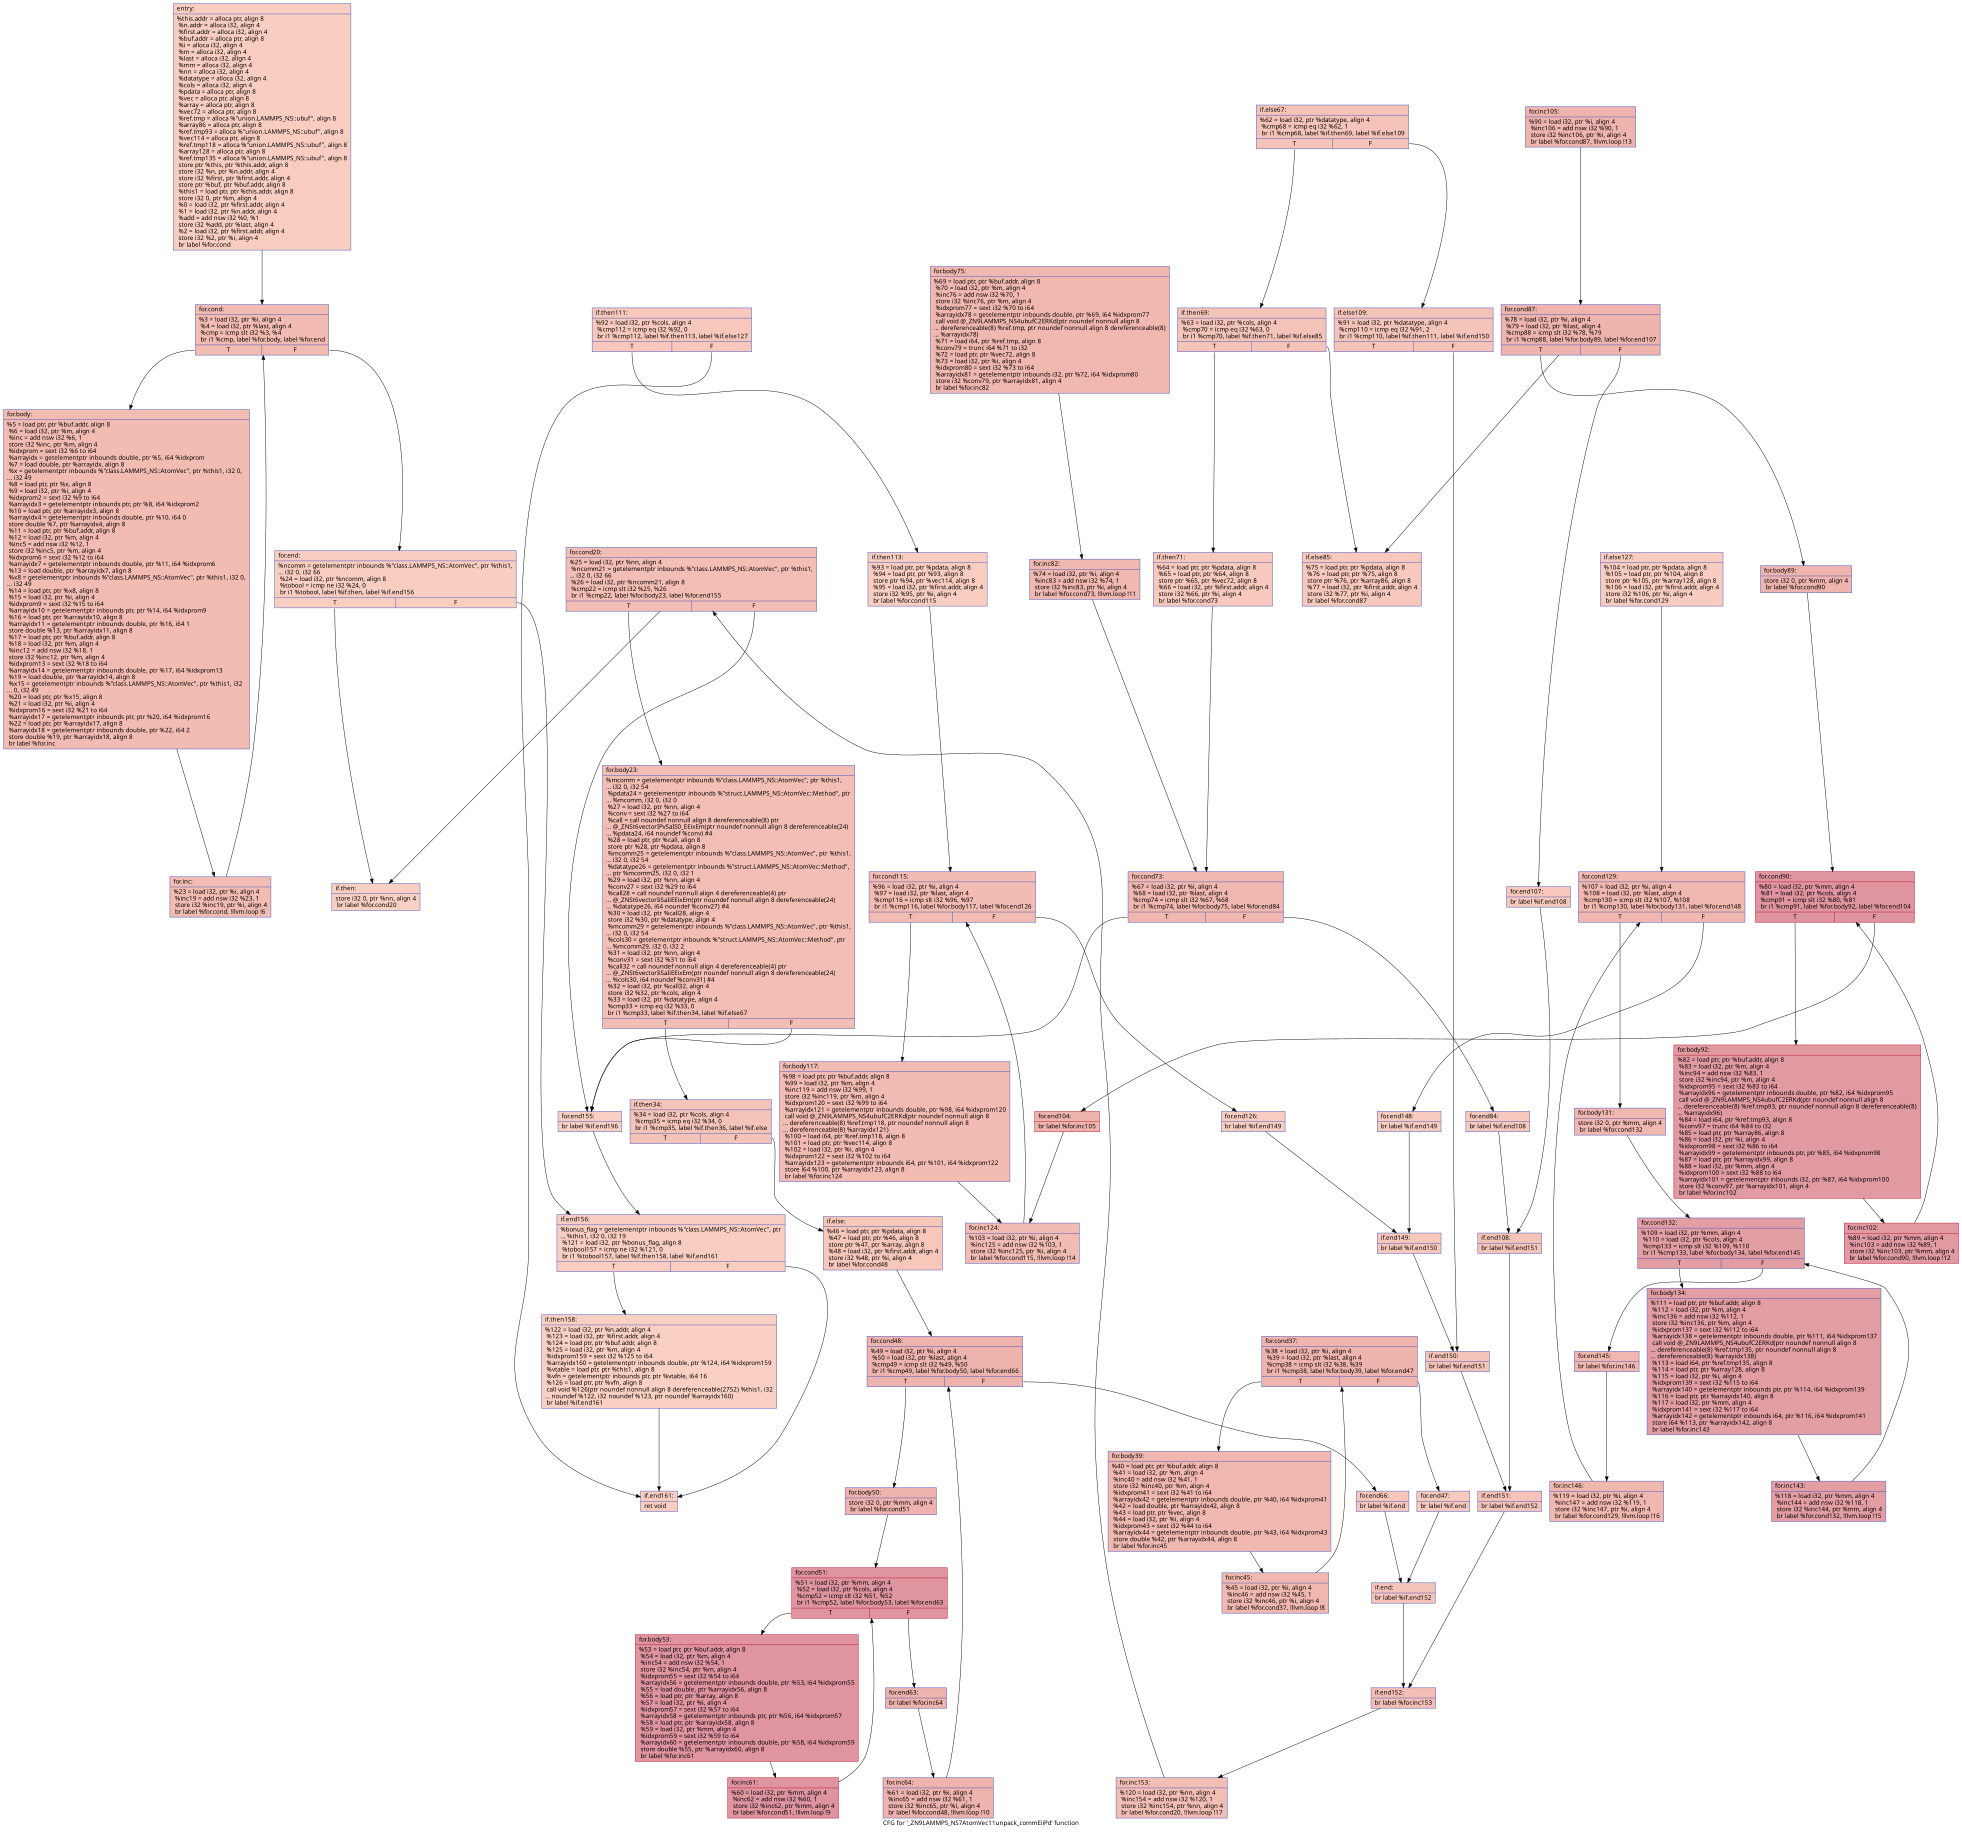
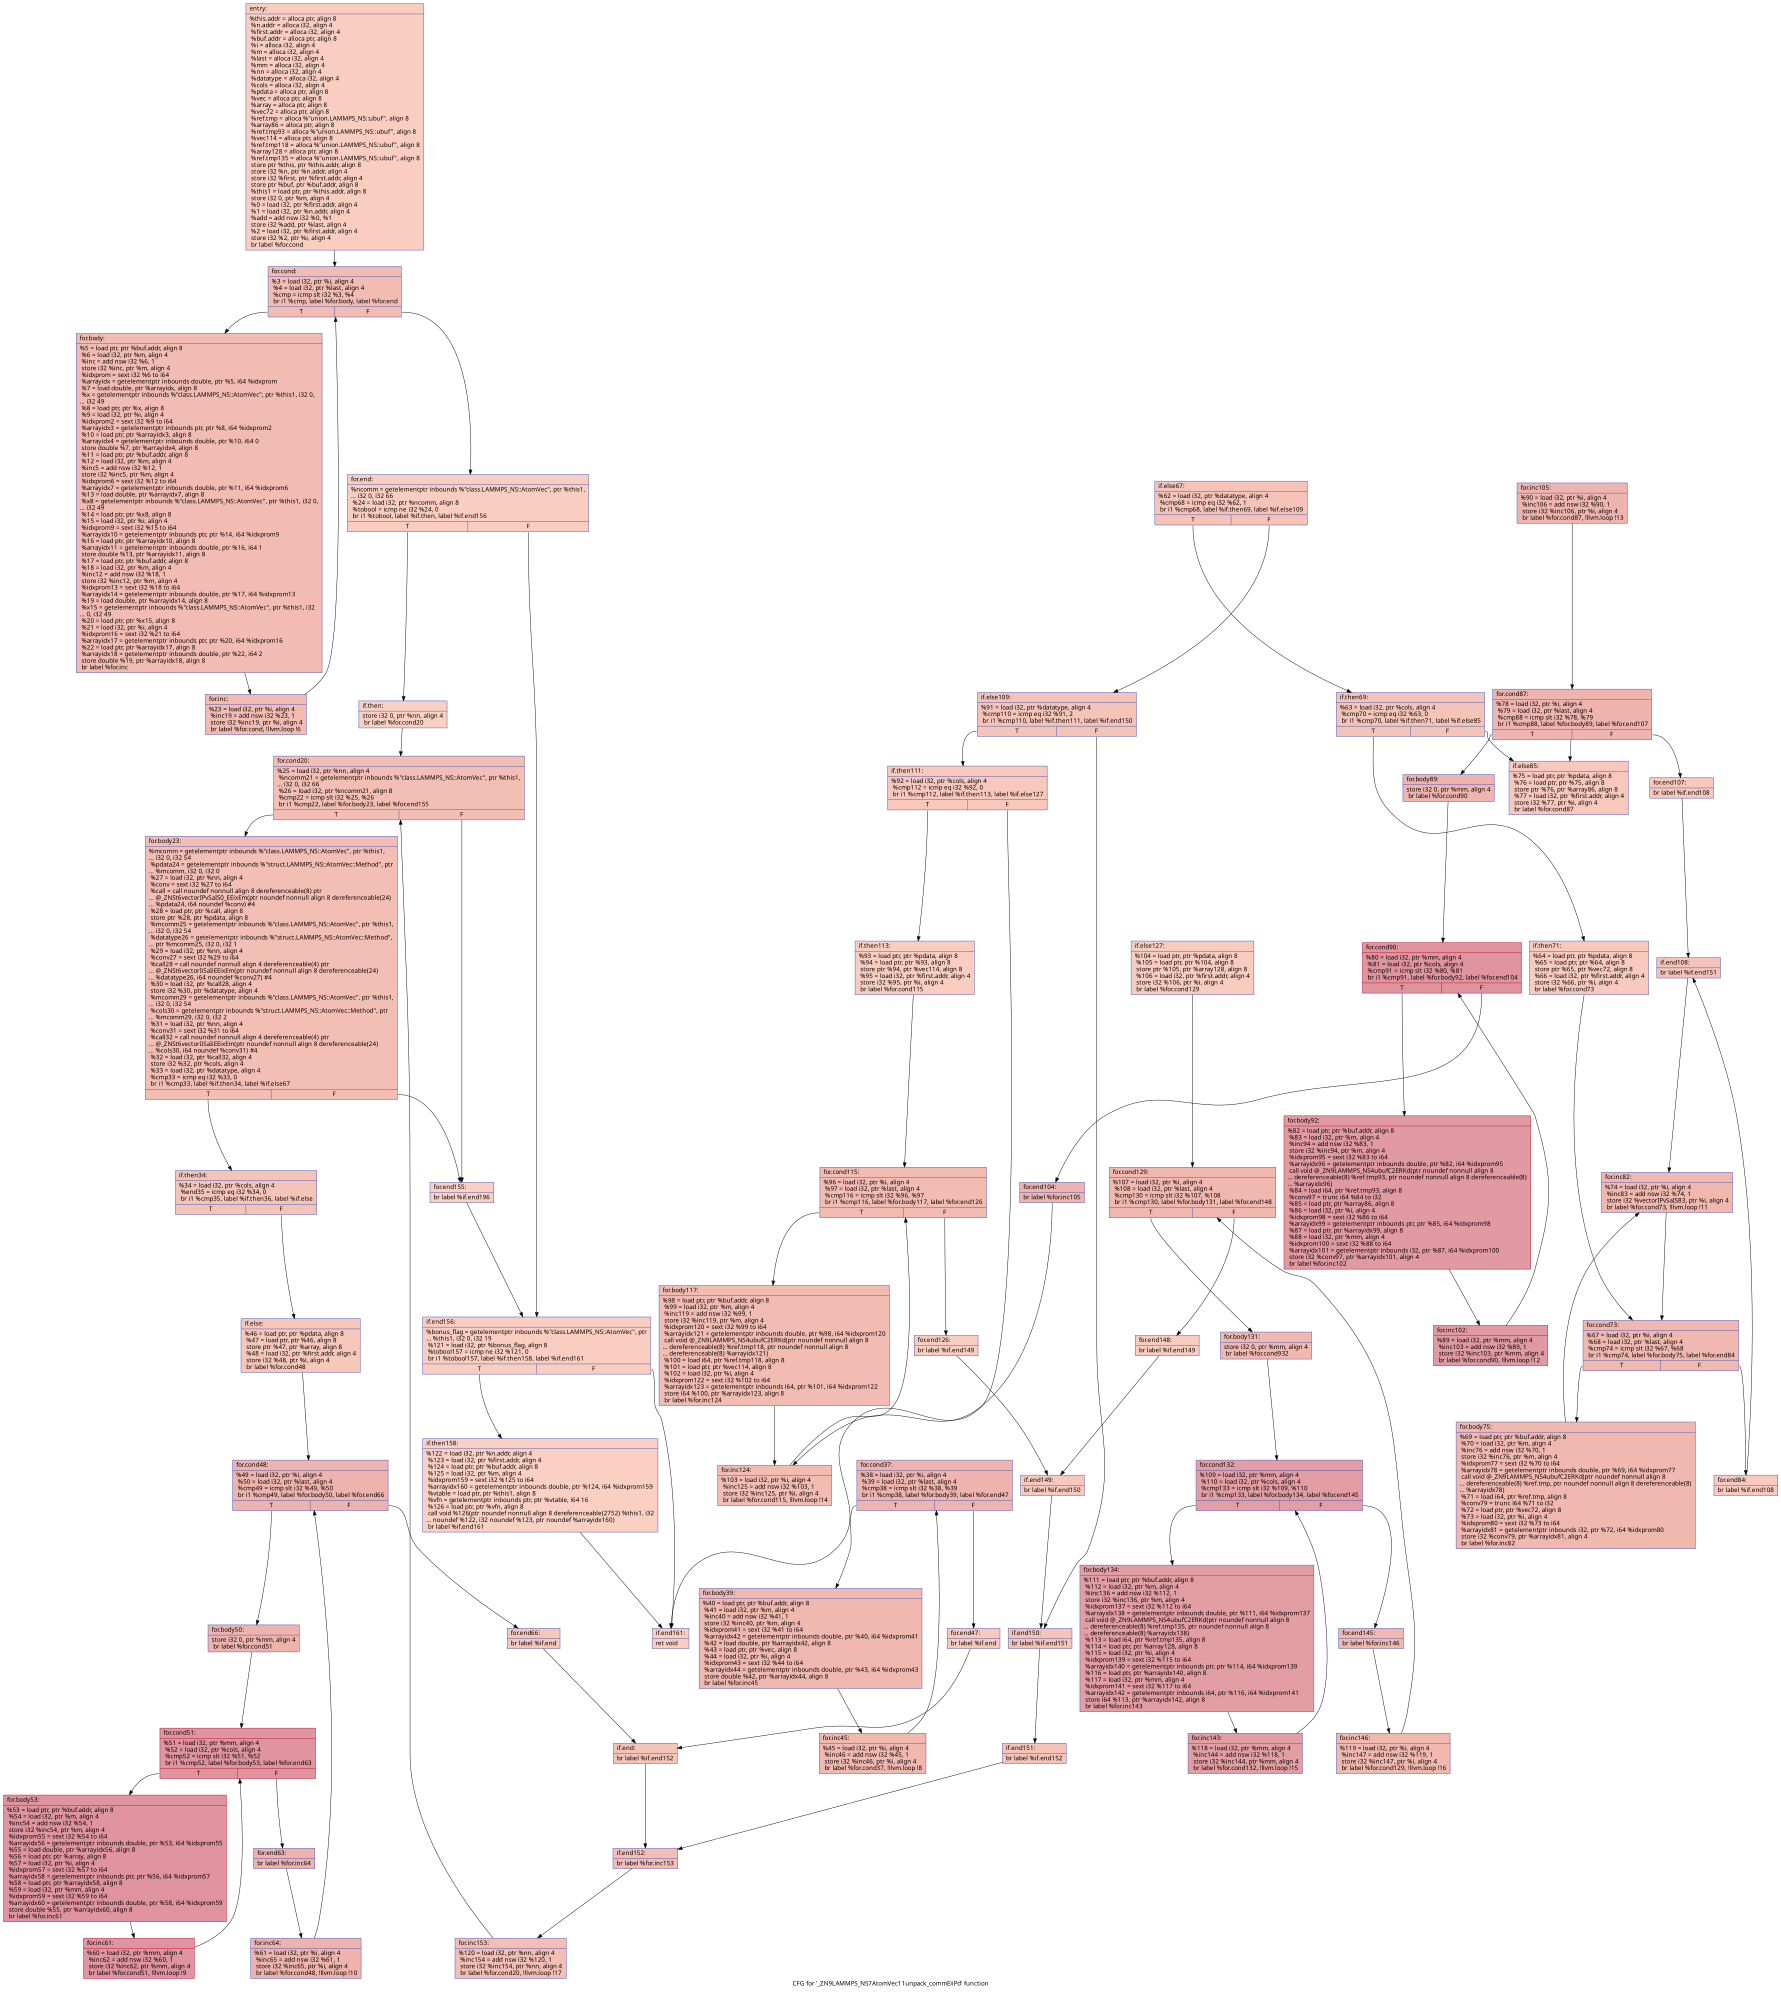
node "for.inc82:": text "store i32 %inc83, ptr %i, align 4" -> "store i32 %vectorIPvSaIS83, ptr %i, align 4"
edge "if.else109:" -> "if.then111:": added
edge "for.cond20:" -> "if.then:": reversed
edge "for.cond73:" -> "for.end155:": now "for.cond73:" -> "for.body75:"
node "if.then34:": text "%cmp35 = icmp eq i32 %34, 0" -> "%end35 = icmp eq i32 %34, 0"
node "for.end104:": color #b70d28ff -> #3d50c3ff
node "for.body131:": text "br label %for.cond132" -> "br label %for.cond932"
edge "if.end108:" -> "if.end151:": now "if.end108:" -> "for.inc82:"
